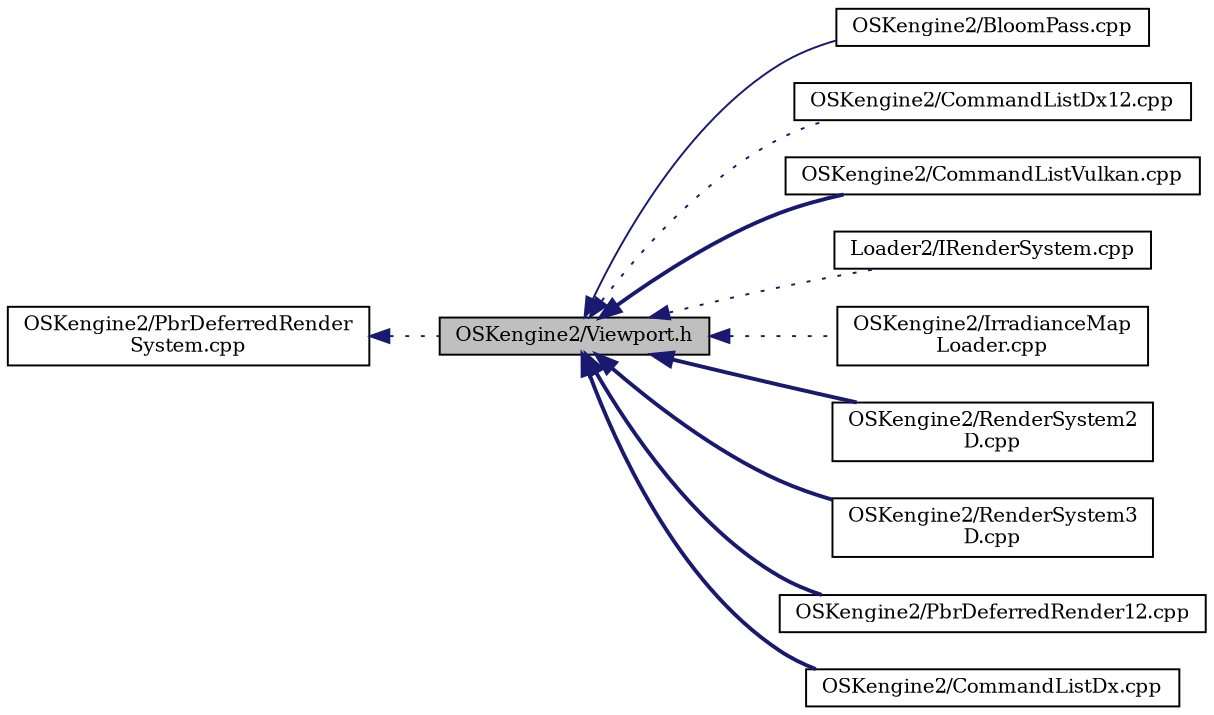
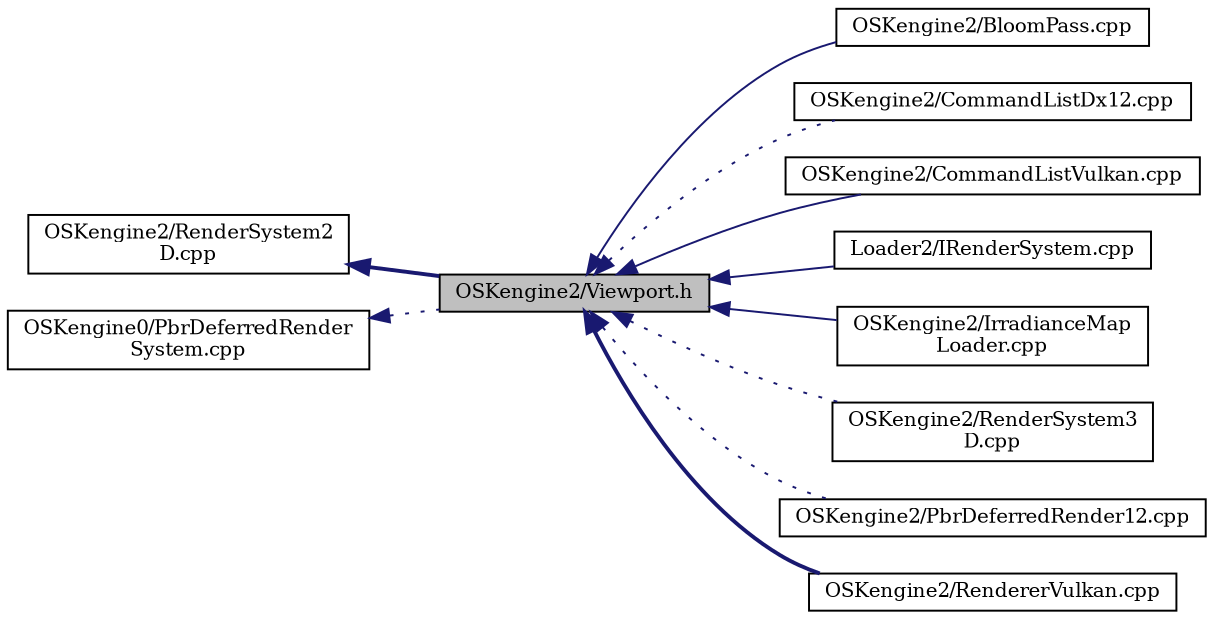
edge "OSKengine2/CommandListVulkan.cpp" -> "OSKengine2/Viewport.h": style bold -> solid
edge "Loader2/IRenderSystem.cpp" -> "OSKengine2/Viewport.h": style dotted -> solid
node "OSKengine2/PbrDeferredRender System.cpp": label "OSKengine2/PbrDeferredRender System.cpp" -> "OSKengine0/PbrDeferredRender System.cpp"
edge "OSKengine2/IrradianceMap Loader.cpp" -> "OSKengine2/Viewport.h": style dotted -> solid
edge "OSKengine2/RenderSystem2 D.cpp" -> "OSKengine2/Viewport.h": reversed
edge "OSKengine2/RenderSystem3 D.cpp" -> "OSKengine2/Viewport.h": style bold -> dotted
edge "OSKengine2/PbrDeferredRender12.cpp" -> "OSKengine2/Viewport.h": style bold -> dotted
node "OSKengine2/CommandListDx.cpp": label "OSKengine2/CommandListDx.cpp" -> "OSKengine2/RendererVulkan.cpp"
